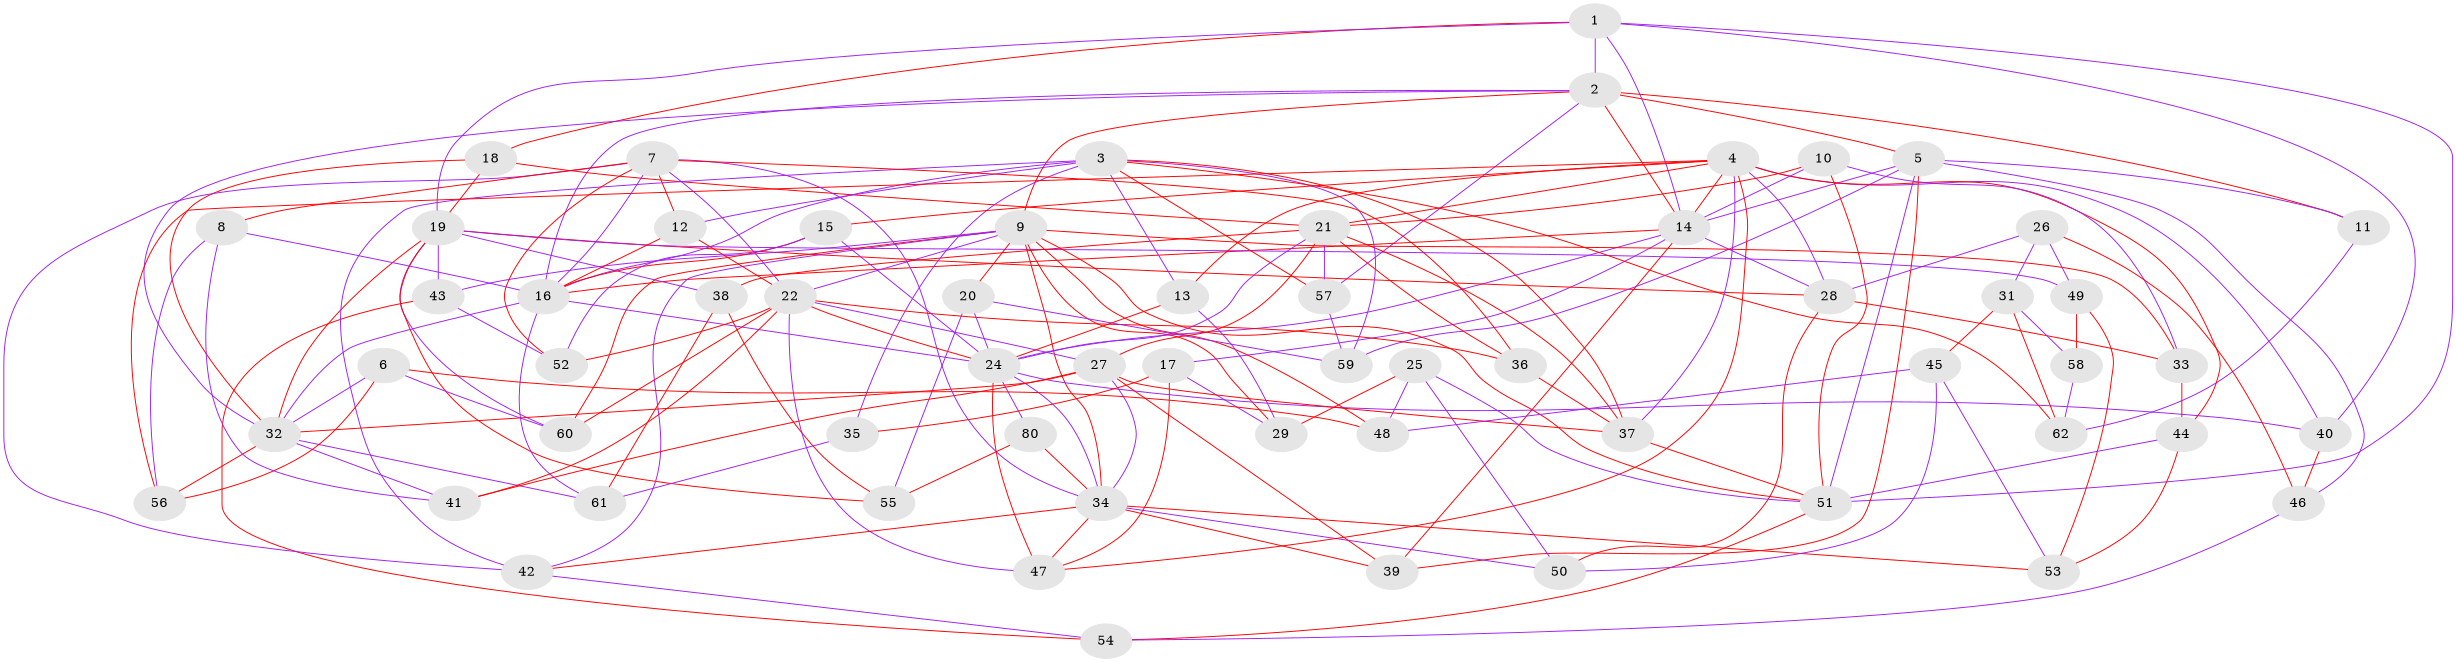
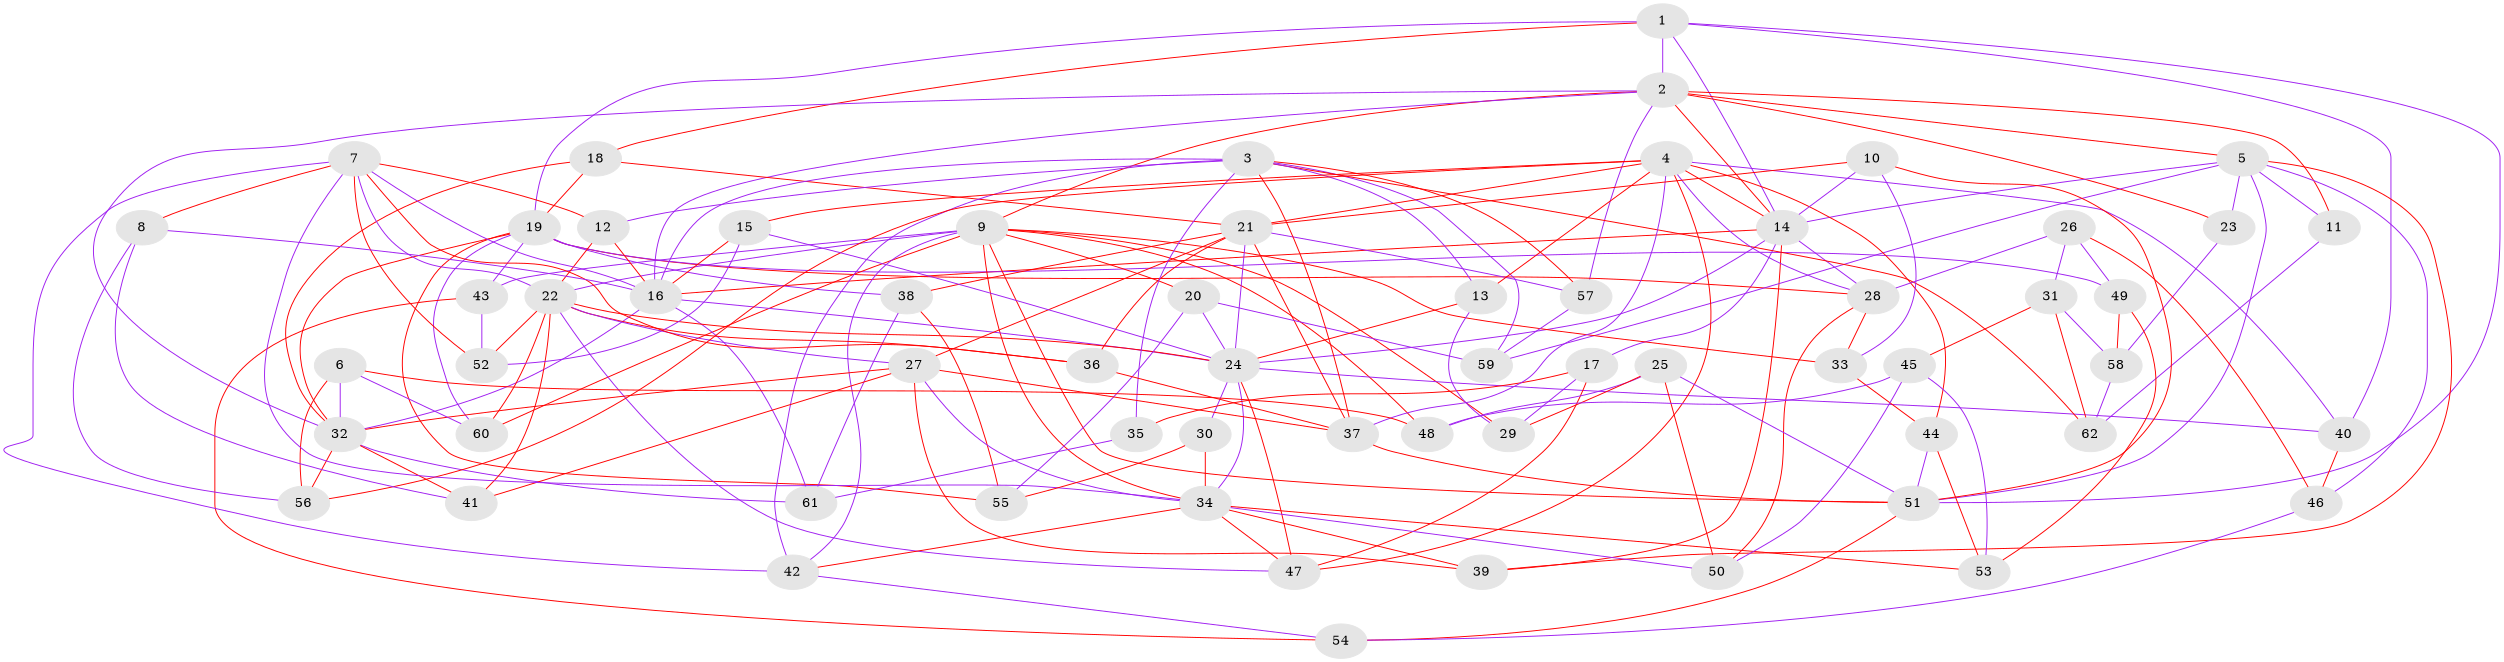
node "23": added
edge "38" -- "61": color red -> purple
node "80": label "80" -> "30"
edge "32" -- "41": color purple -> red
edge "25" -- "50": color purple -> red
